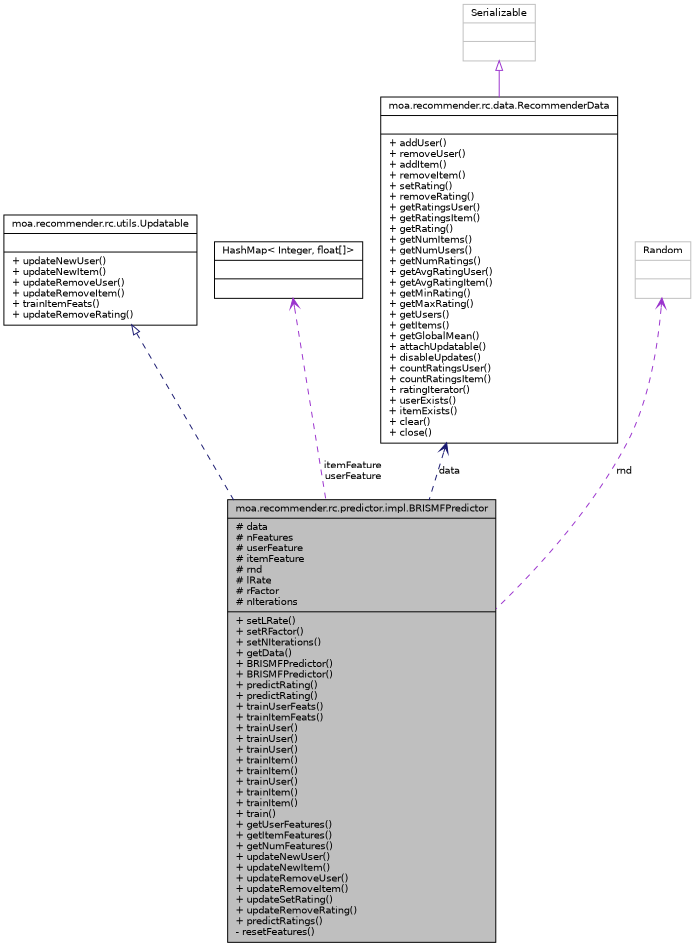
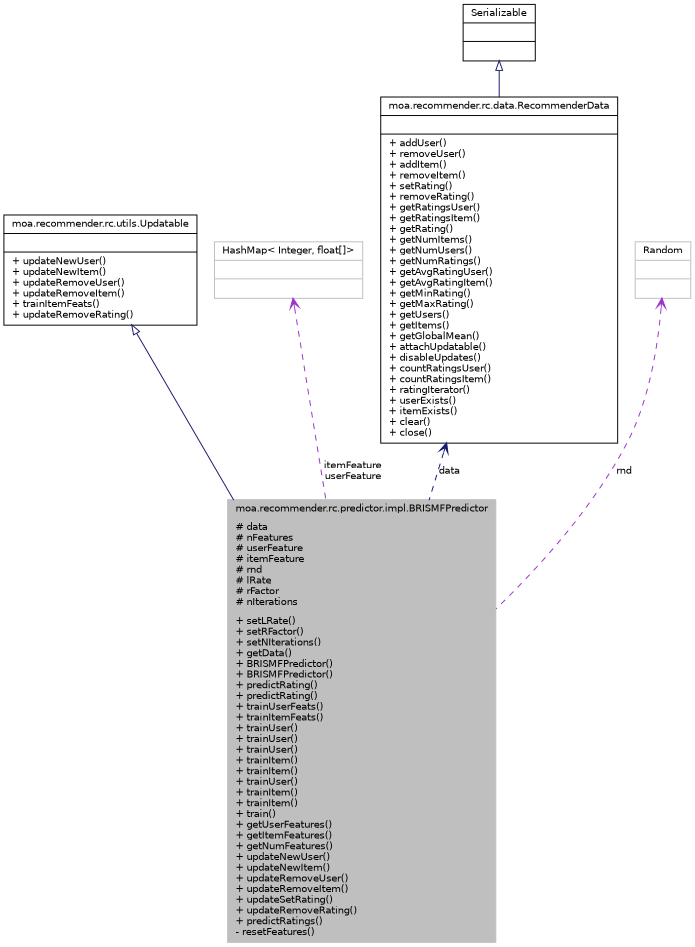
node "Serializable": color grey75 -> black
edge "moa.recommender.rc.data.RecommenderData" -> "Serializable": color darkorchid3 -> midnightblue
node "HashMap< Integer, float[]>": color black -> grey75
edge "moa.recommender.rc.predictor.impl.BRISMFPredictor" -> "moa.recommender.rc.utils.Updatable": style dashed -> solid
node "moa.recommender.rc.predictor.impl.BRISMFPredictor": color black -> grey75
